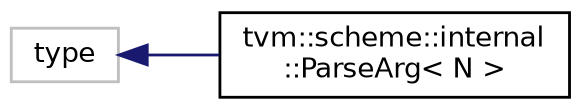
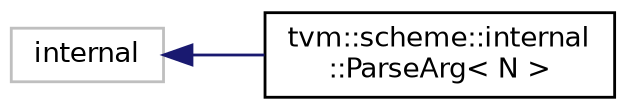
node "type": label "type" -> "internal"
